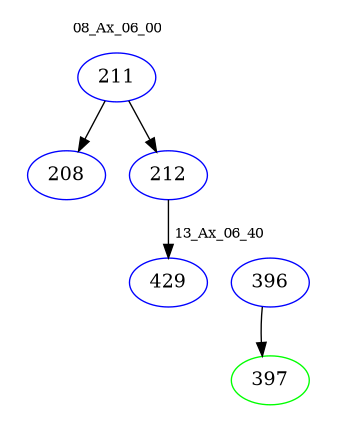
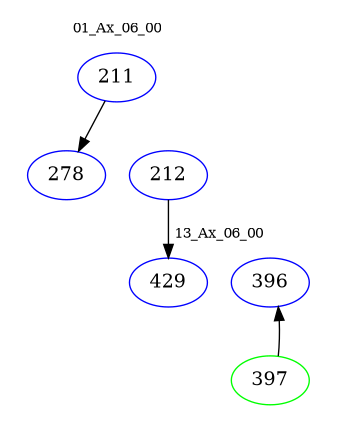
cluster "08_Ax_06_00": label "08_Ax_06_00" -> "01_Ax_06_00"
edge "211" -> "212": removed
node "208": label "208" -> "278"
cluster "13_Ax_06_40": label "13_Ax_06_40" -> "13_Ax_06_00"
edge "396" -> "397": reversed
